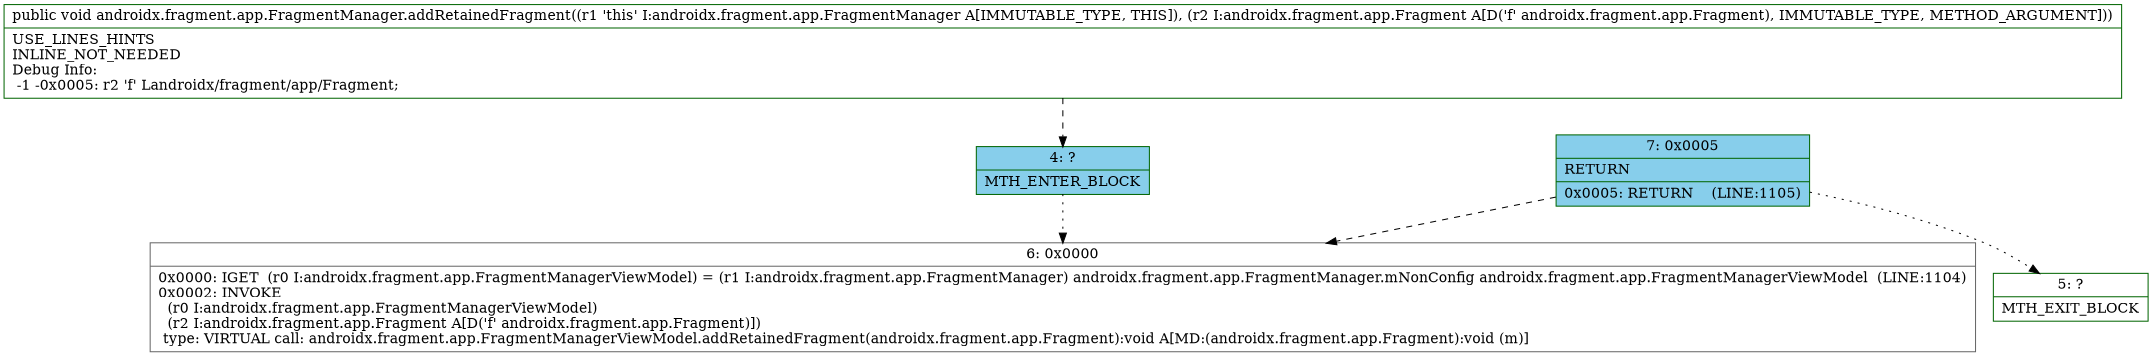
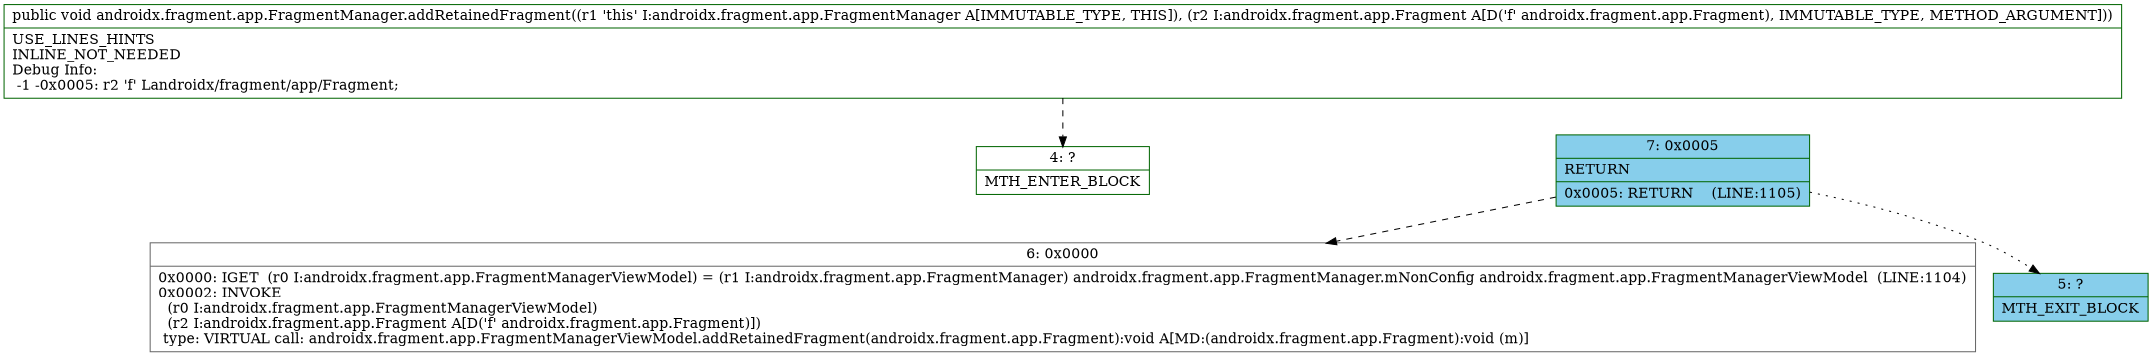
node "4: ?": fillcolor skyblue -> white
edge "4: ?" -> "6: 0x0000": removed
node "5: ?": fillcolor white -> skyblue
